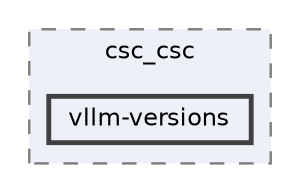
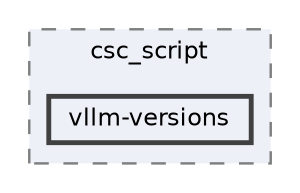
cluster "csc_csc": label "csc_csc" -> "csc_script"
